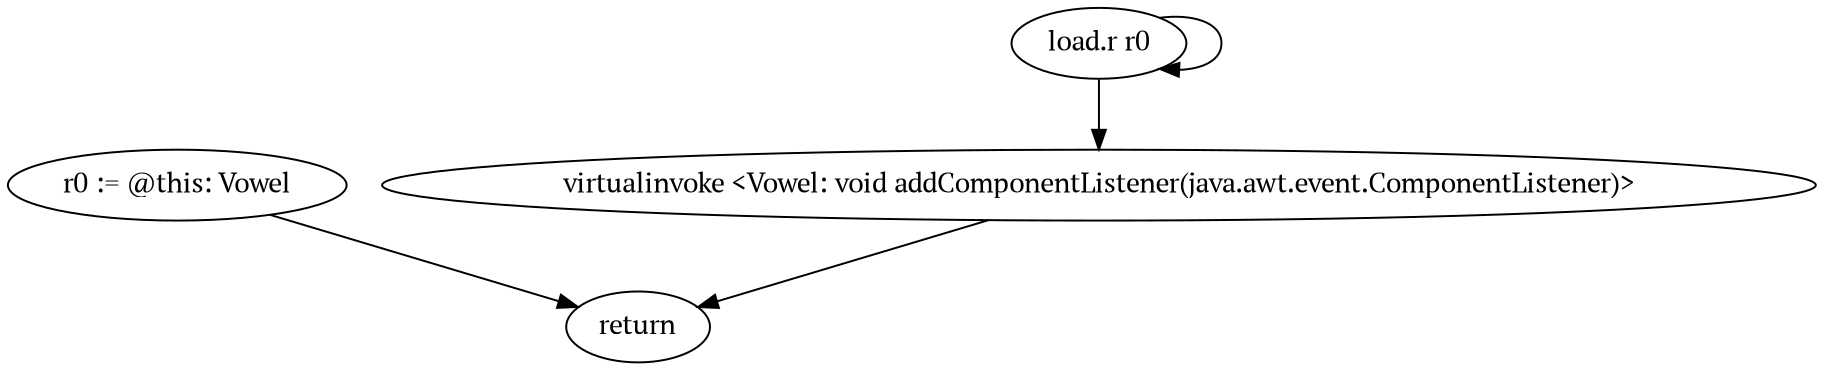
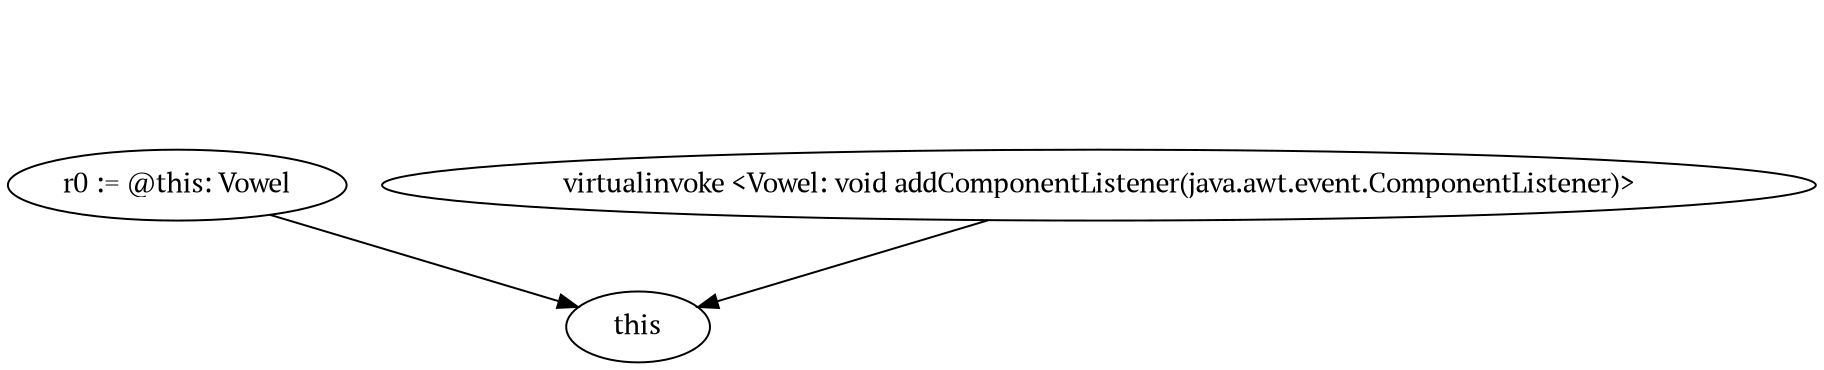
node "load.r r0": removed
node "return": label "return" -> "this"
